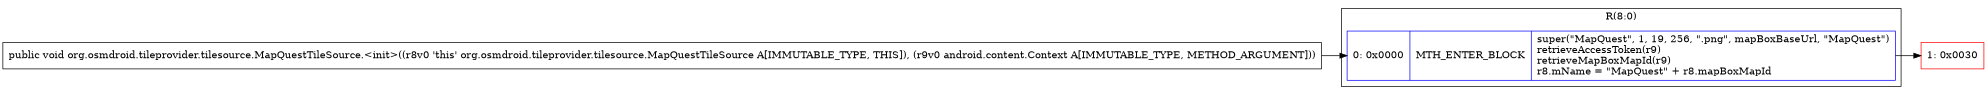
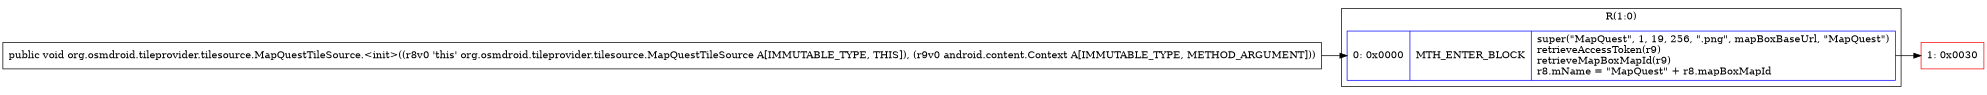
cluster "R(8:0)": label "R(8:0)" -> "R(1:0)"
